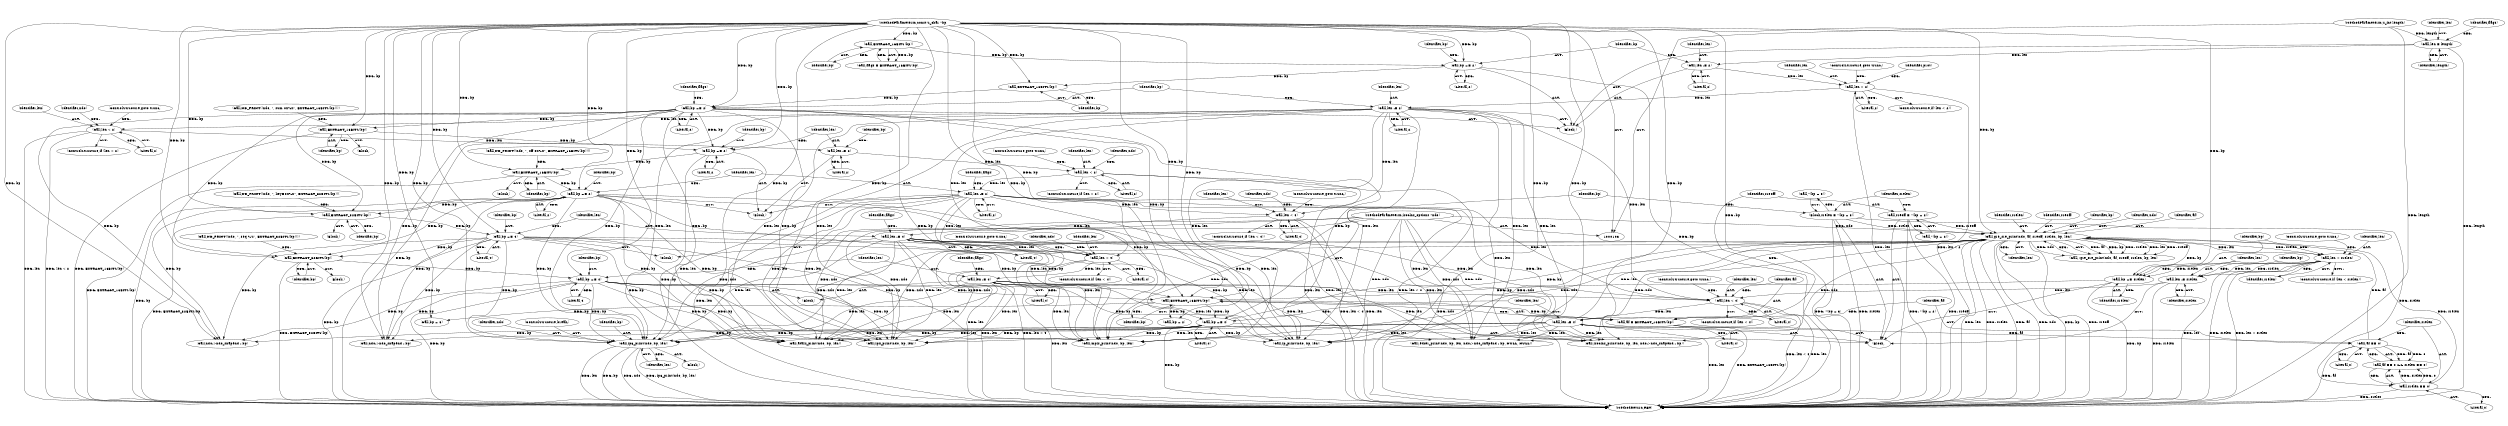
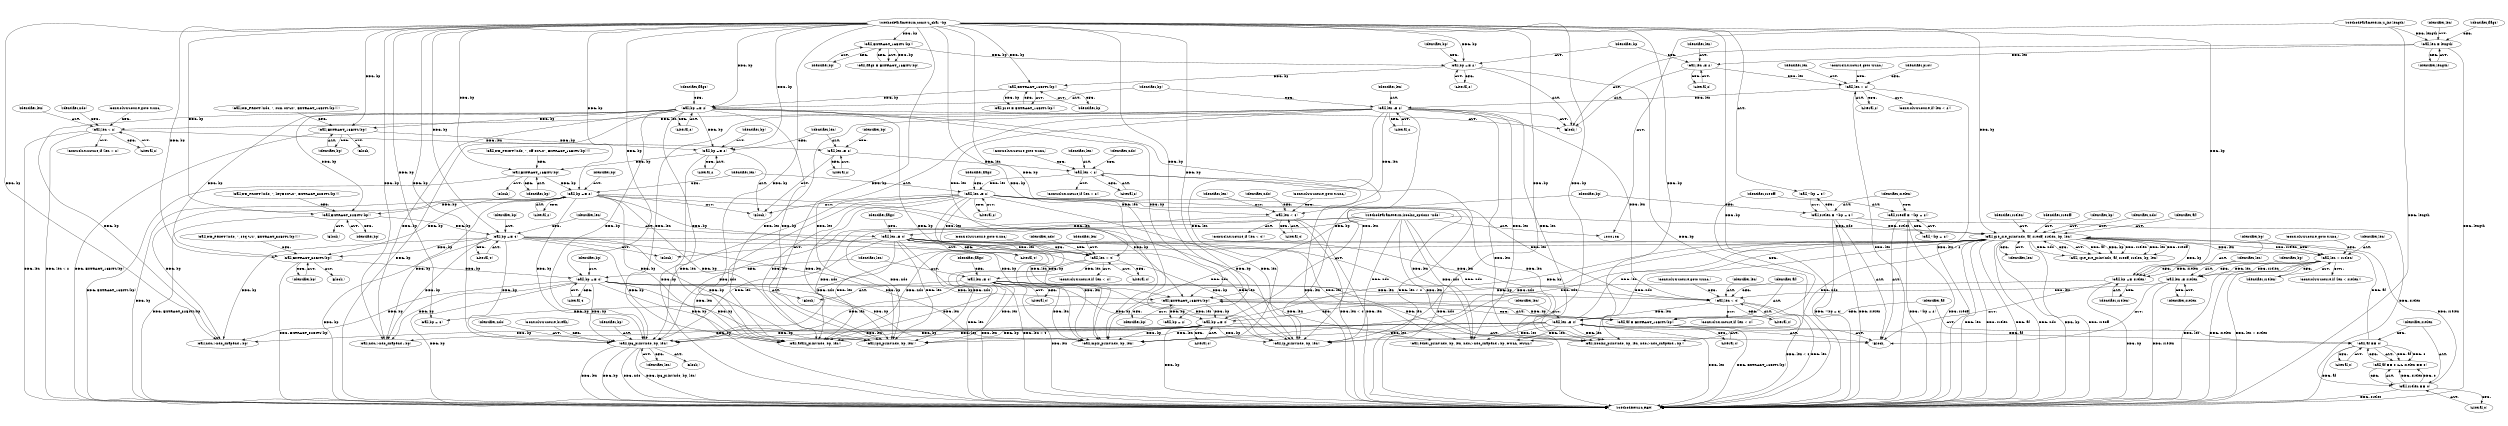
edge "(MethodParameterIn,const u_char *bp)" -> "1000103": now "(MethodParameterIn,const u_char *bp)" -> "(Call,*(bp + 3))"
node "(Call,prot = EXTRACT_16BITS(bp))": added
node "(Block,srelen = *(bp + 3))": label "(Block,srelen = *(bp + 3))" -> "(Call,srelen = *(bp + 3))"
edge "(Call,sreoff = *(bp + 2))" -> "(Call,gre_sre_print(ndo, af, sreoff, srelen, bp, len))": removed, label "DDG: sreoff"
edge "(ControlStructure,break;)" -> "(Call,ip6_print(ndo, bp, len))": label "AST: " -> "CFG: "
